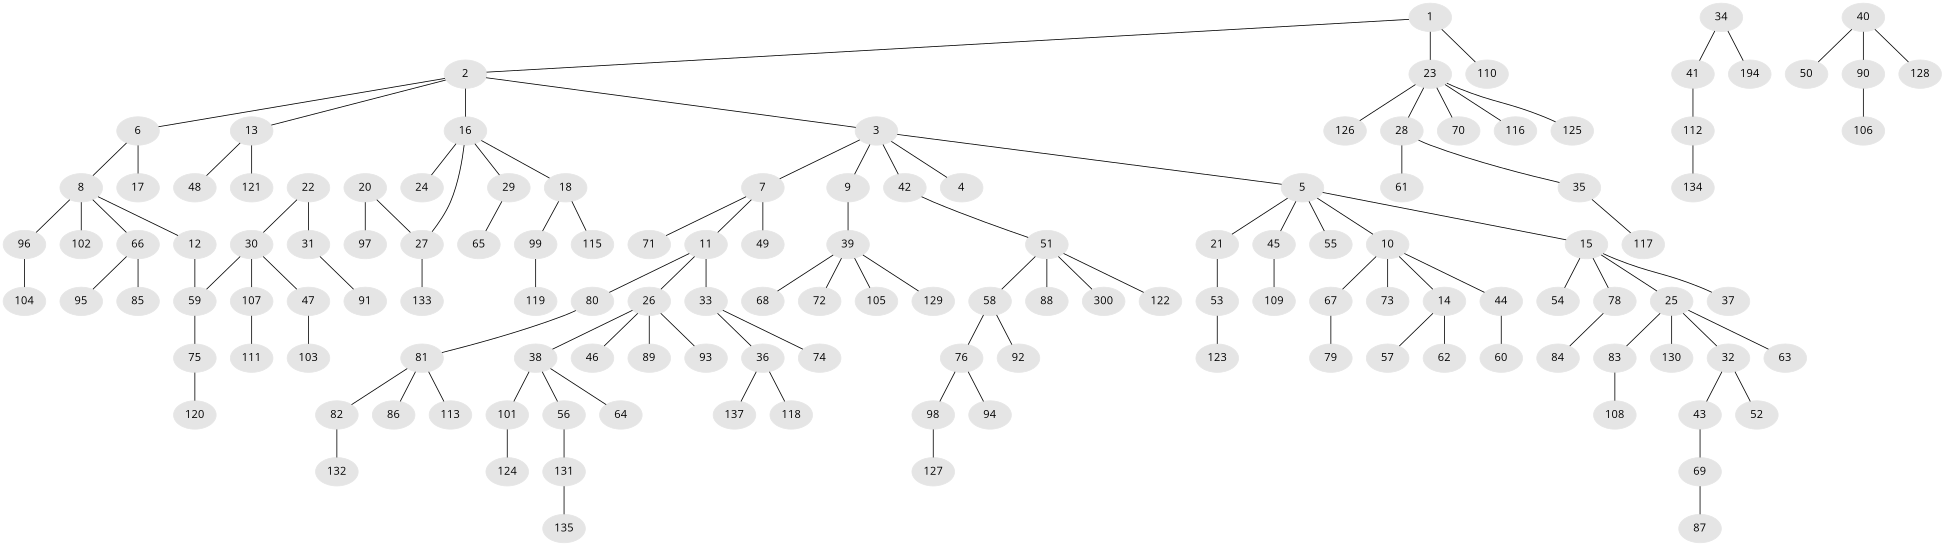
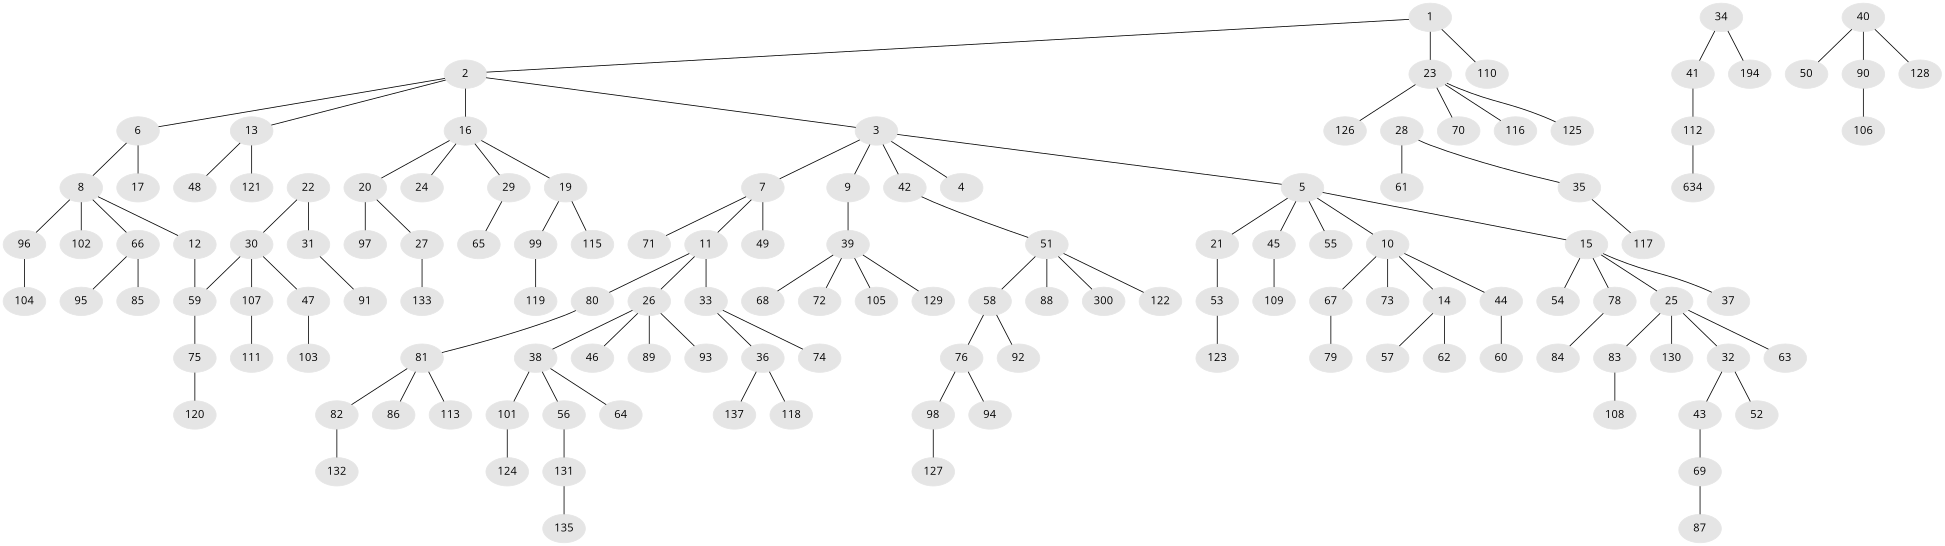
edge "23" -- "28": removed
node "18": label "18" -> "19"
node "134": label "134" -> "634"
edge "16" -- "27": now "16" -- "20"
